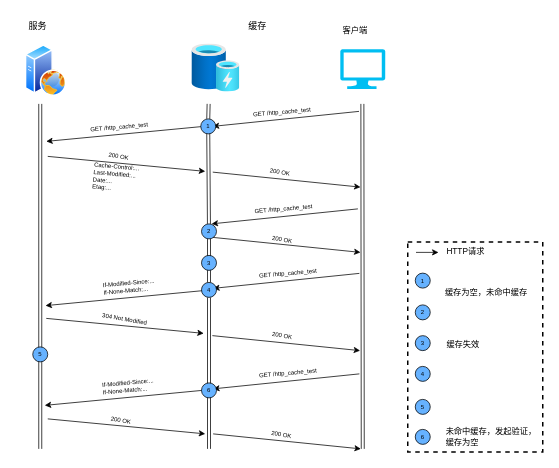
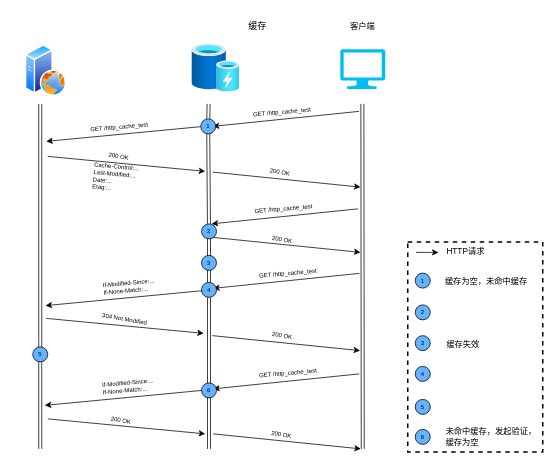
node "服务": removed
node "客户端": moved (355, 30) -> (363, 27)
node "缓存为空，未命中缓存": moved (486, 292) -> (486, 281)
